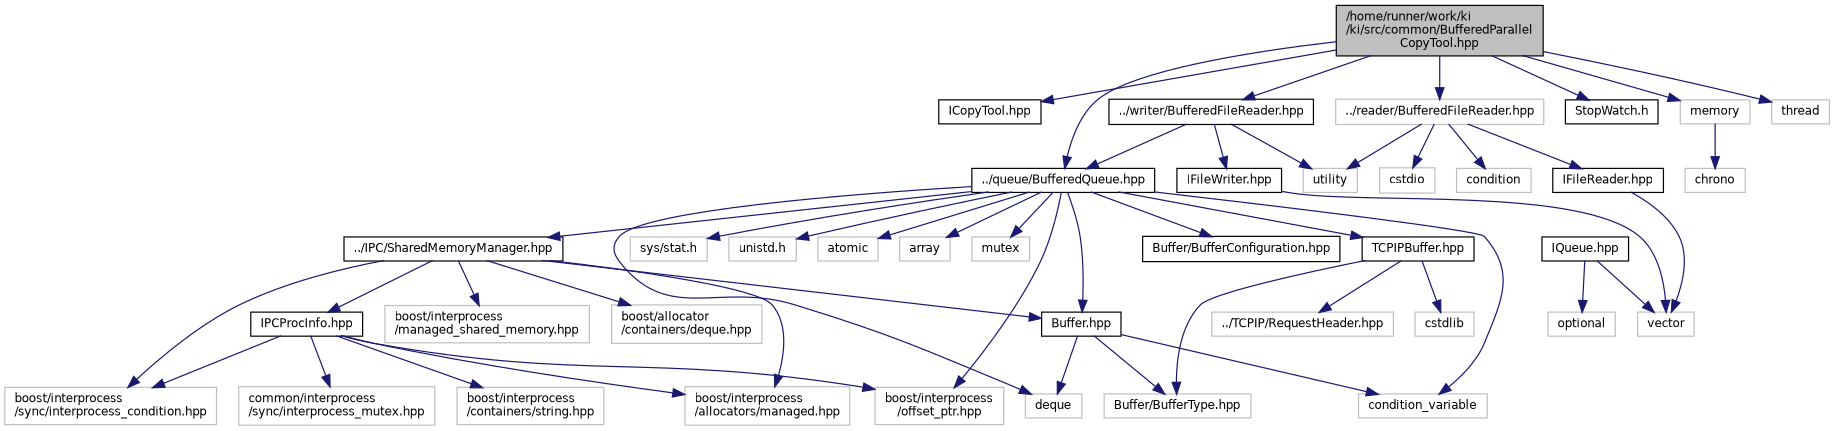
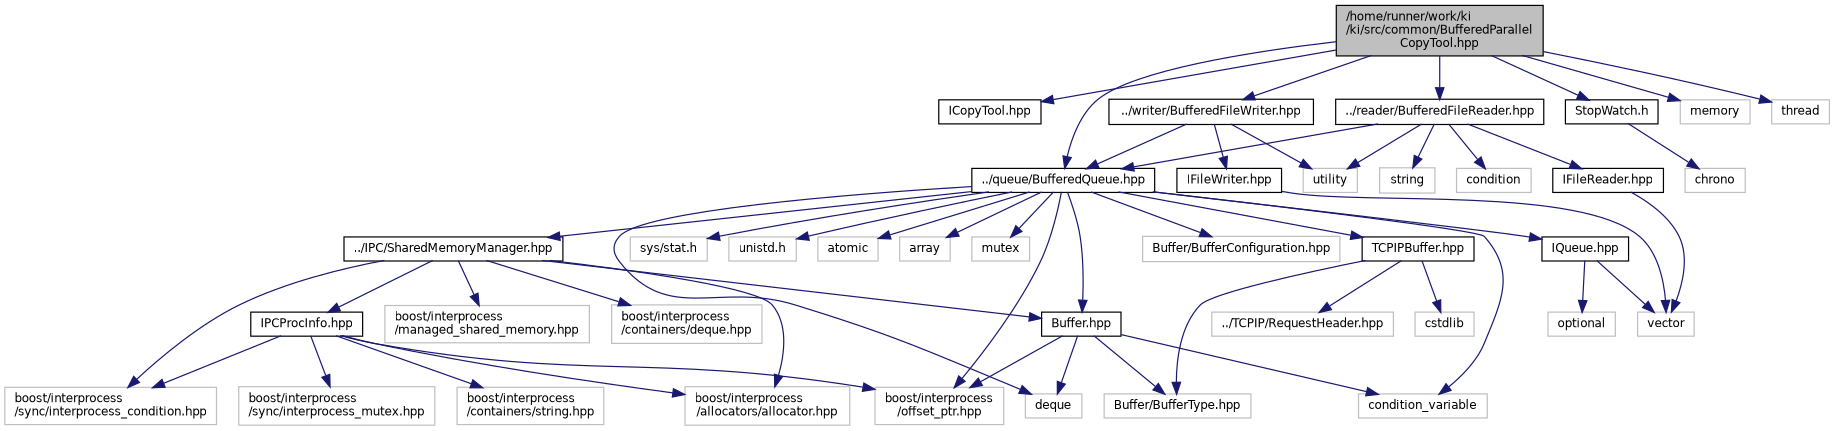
node "../writer/BufferedFileReader.hpp": label "../writer/BufferedFileReader.hpp" -> "../writer/BufferedFileWriter.hpp"
node "../reader/BufferedFileReader.hpp": color grey75 -> black
edge "memory" -> "chrono": now "StopWatch.h" -> "chrono"
edge "../reader/BufferedFileReader.hpp" -> "../queue/BufferedQueue.hpp": added
node "cstdio": label "cstdio" -> "string"
edge "../queue/BufferedQueue.hpp" -> "IQueue.hpp": added
node "Buffer/BufferConfiguration.hpp": color black -> grey75
node "boost/allocator /containers/deque.hpp": label "boost/allocator /containers/deque.hpp" -> "boost/interprocess /containers/deque.hpp"
edge "Buffer.hpp" -> "boost/interprocess /offset_ptr.hpp": added
node "common/interprocess /sync/interprocess_mutex.hpp": label "common/interprocess /sync/interprocess_mutex.hpp" -> "boost/interprocess /sync/interprocess_mutex.hpp"
node "boost/interprocess /allocators/managed.hpp": label "boost/interprocess /allocators/managed.hpp" -> "boost/interprocess /allocators/allocator.hpp"
